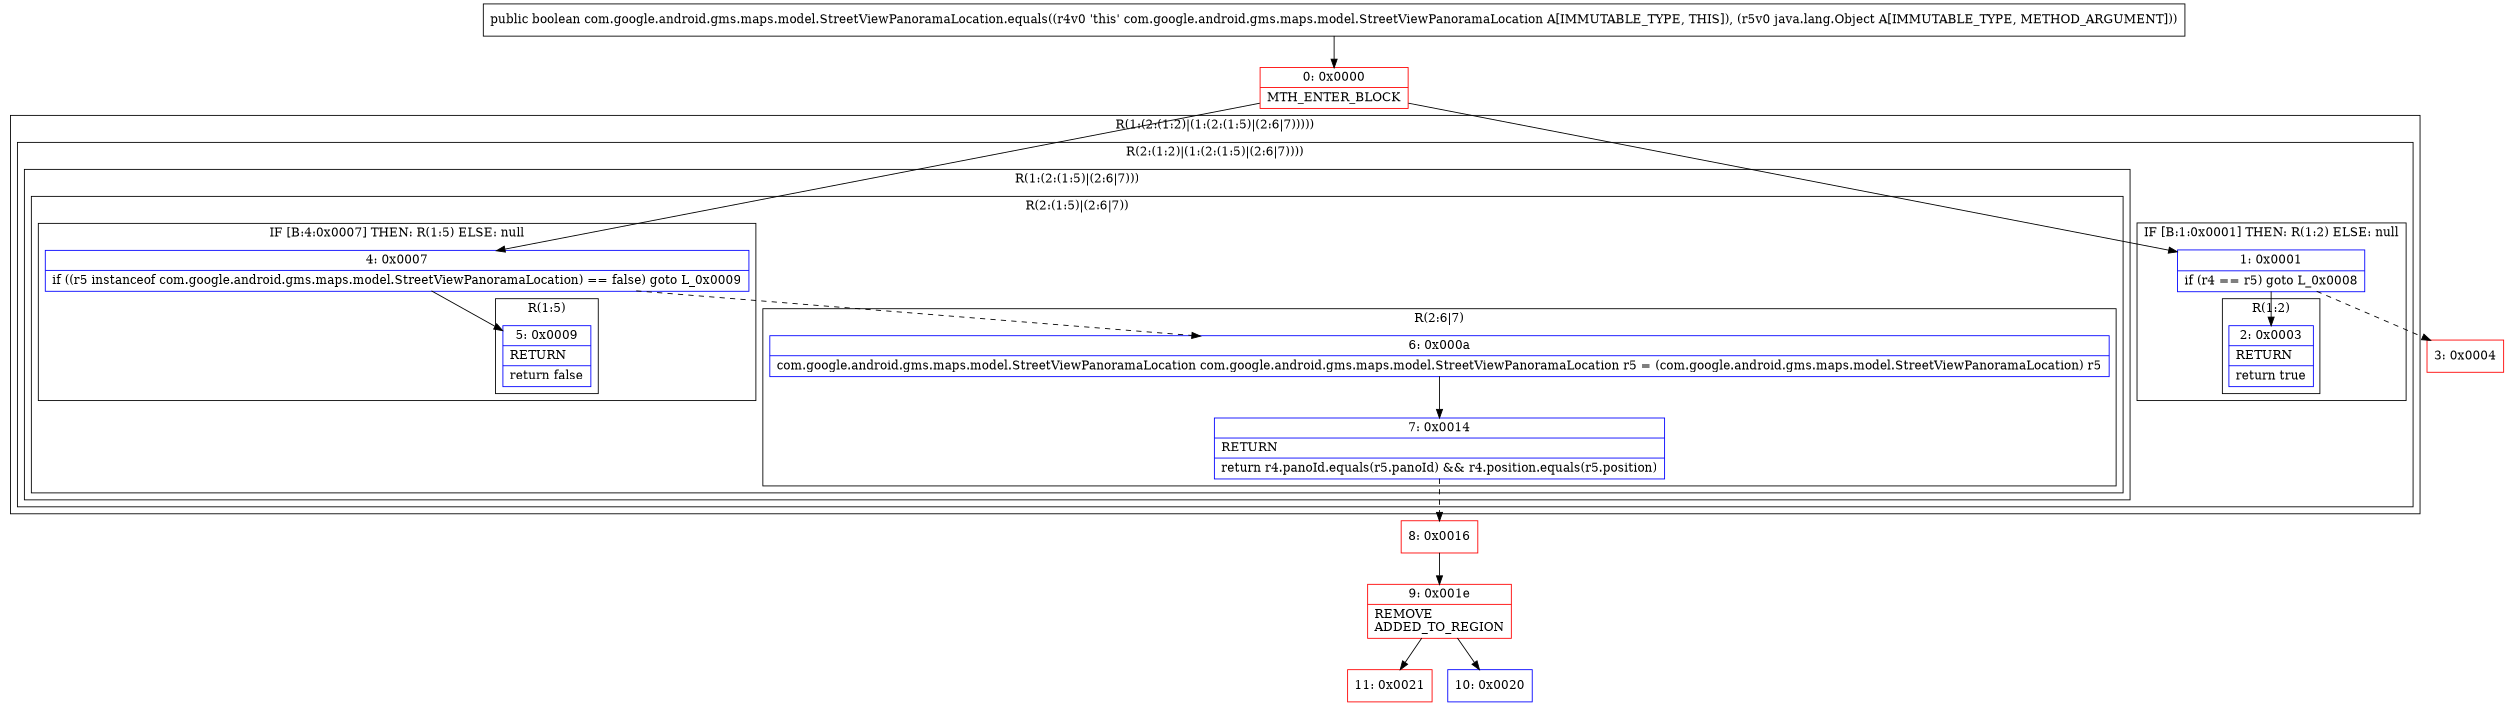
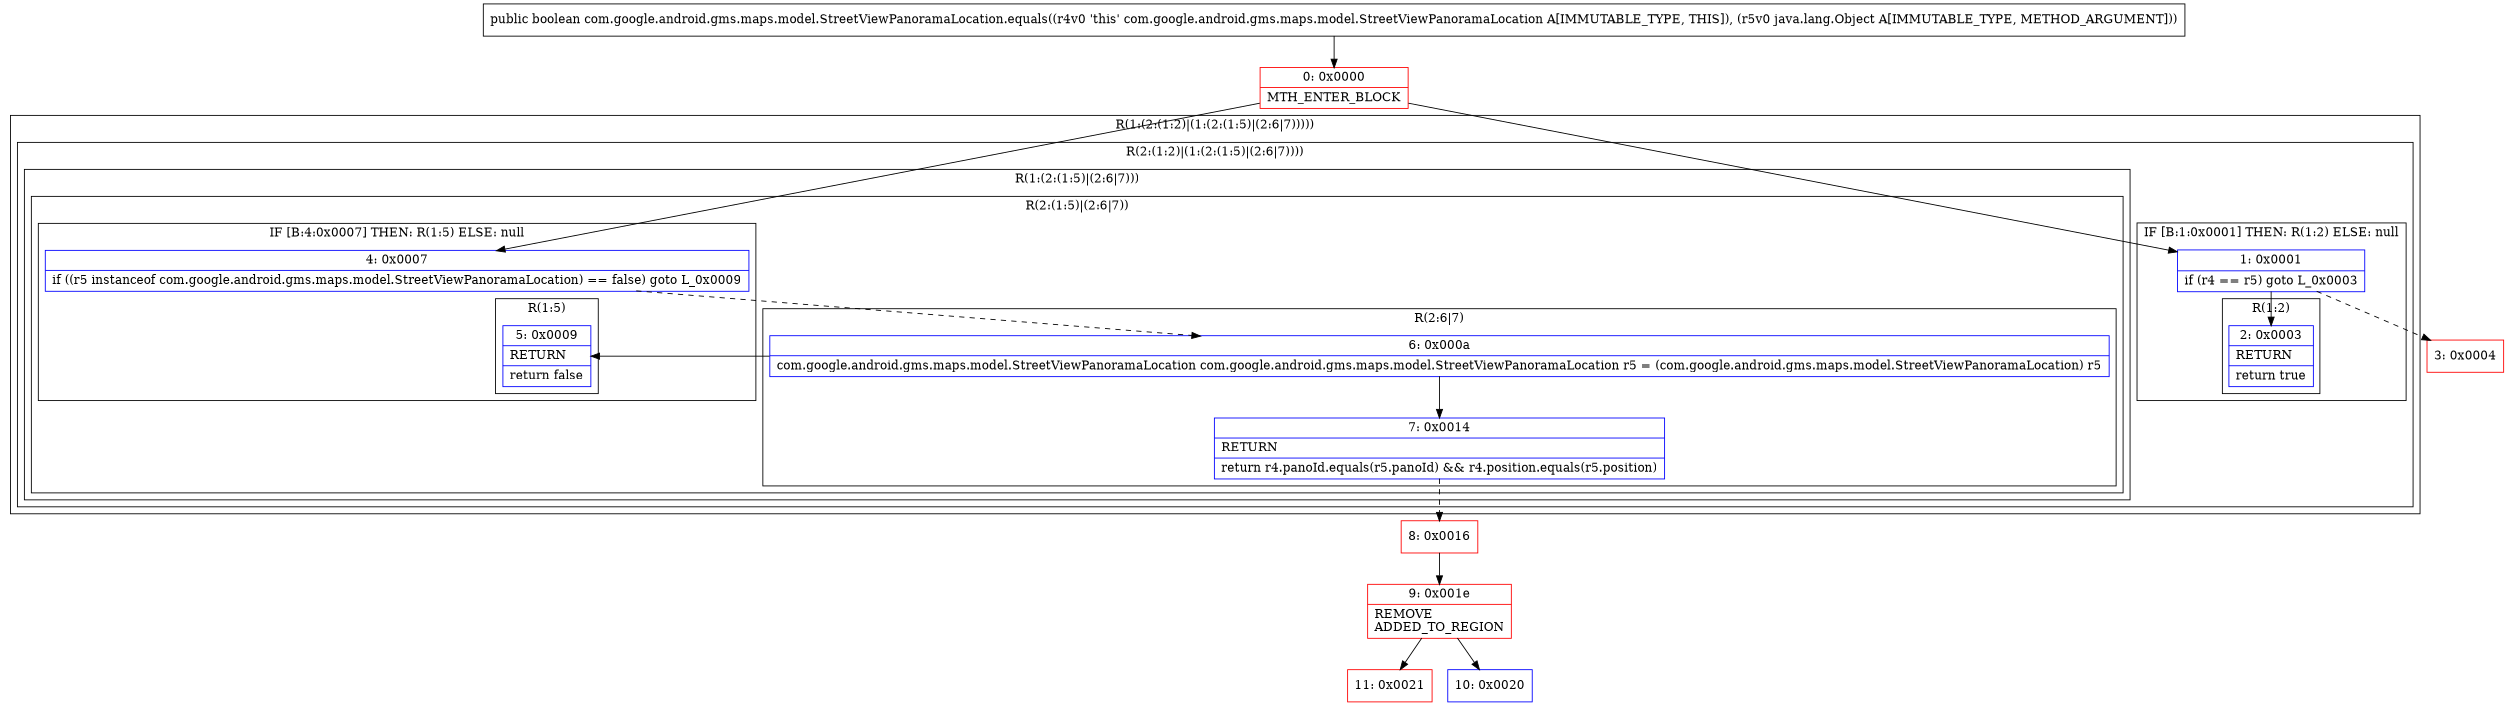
node "1: 0x0001": text "if (r4 == r5) goto L_0x0008" -> "if (r4 == r5) goto L_0x0003"
edge "4: 0x0007" -> "5: 0x0009": now "6: 0x000a" -> "5: 0x0009"
